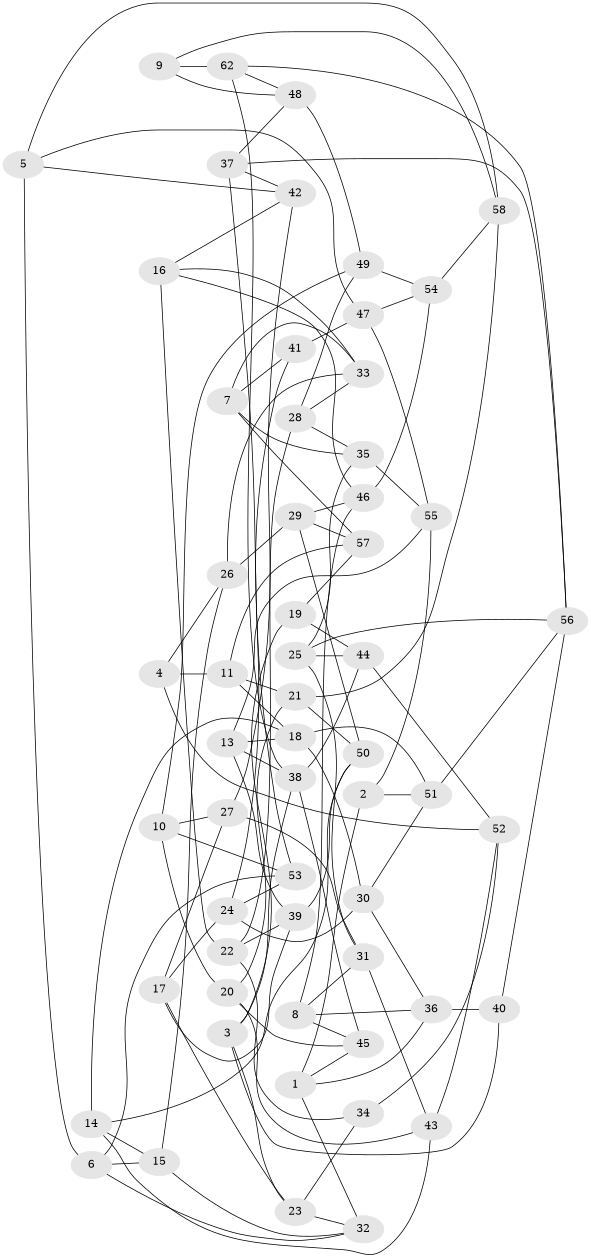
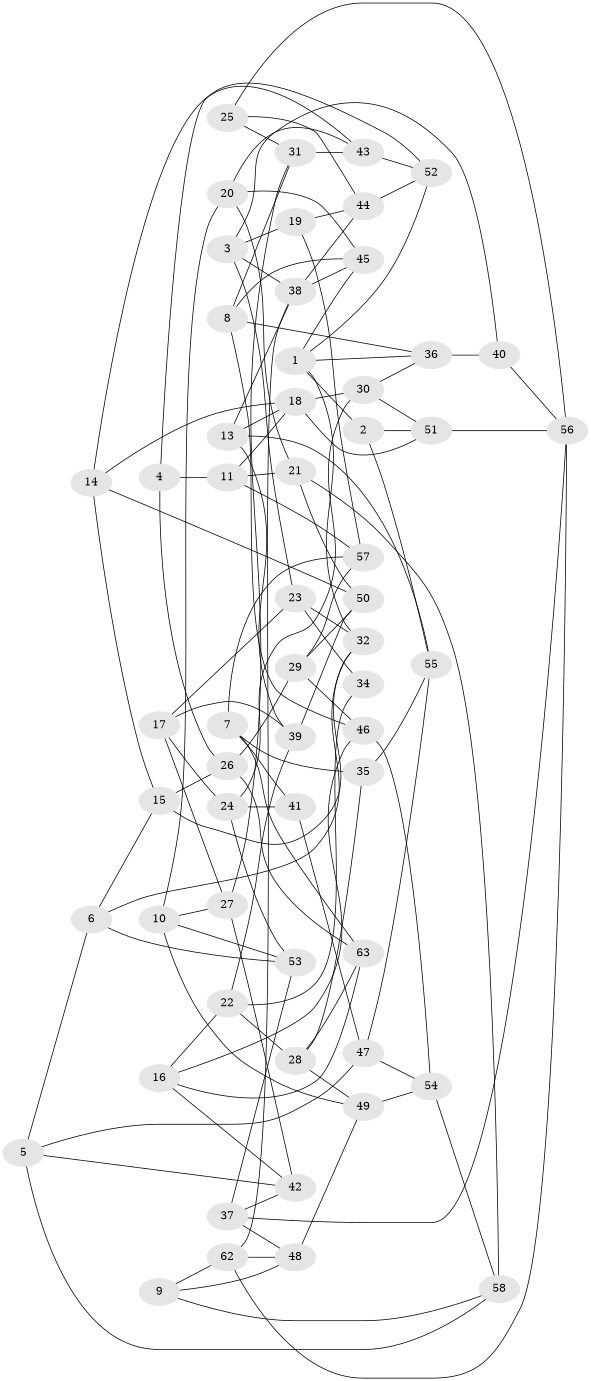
node "33": label "33" -> "63"
edge "35" -- "25": removed
edge "52" -- "34": now "52" -- "1"
